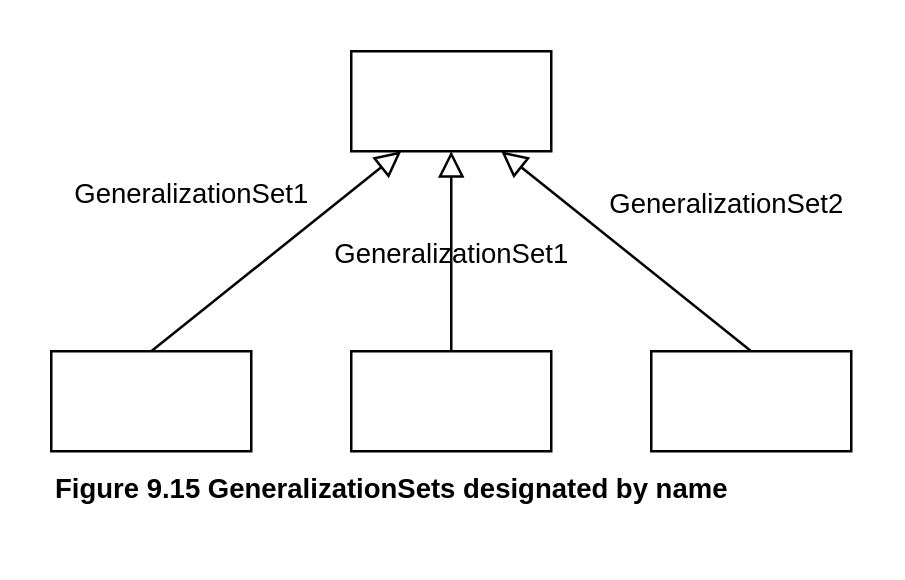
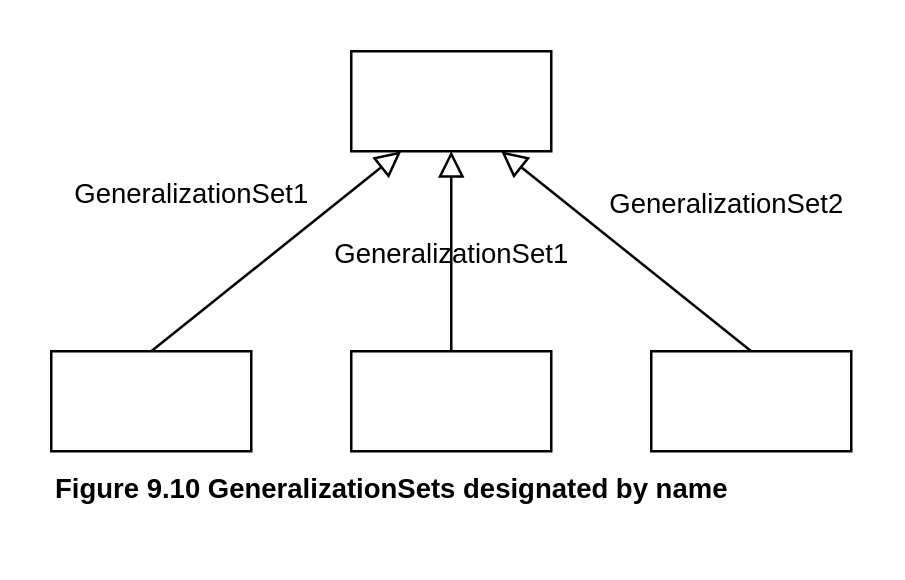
node "Figure 9.15 GeneralizationSets designated by name": label "Figure 9.15 GeneralizationSets designated by name" -> "Figure 9.10 GeneralizationSets designated by name"
